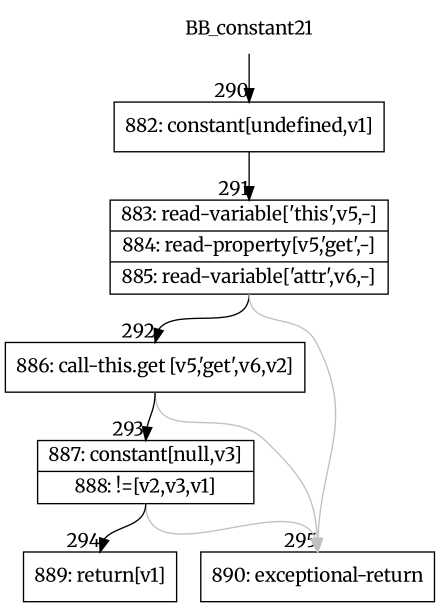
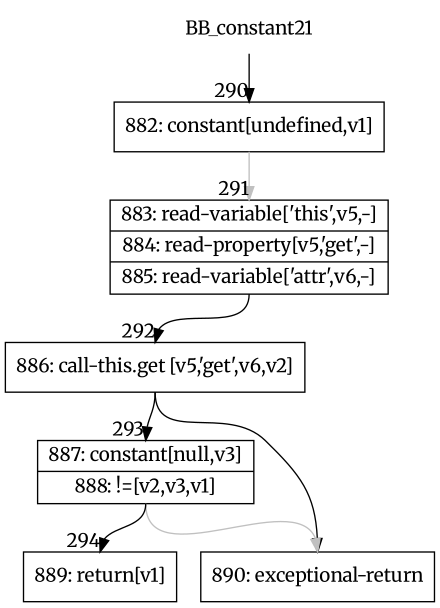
edge "882: constant[undefined,v1]" -> "883: read-variable['this',v5,-]": color black -> gray
edge "883: read-variable['this',v5,-]" -> "890: exceptional-return": removed
edge "886: call-this.get [v5,'get',v6,v2]" -> "890: exceptional-return": color gray -> black
